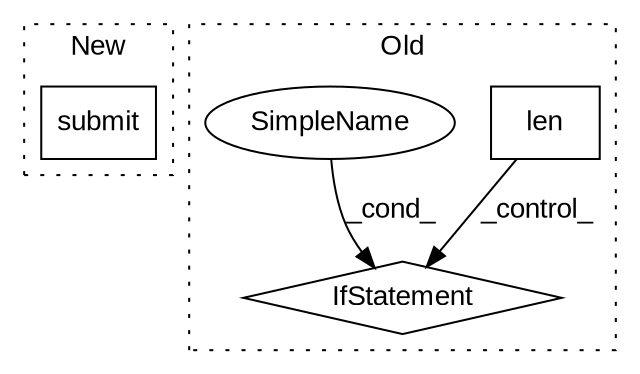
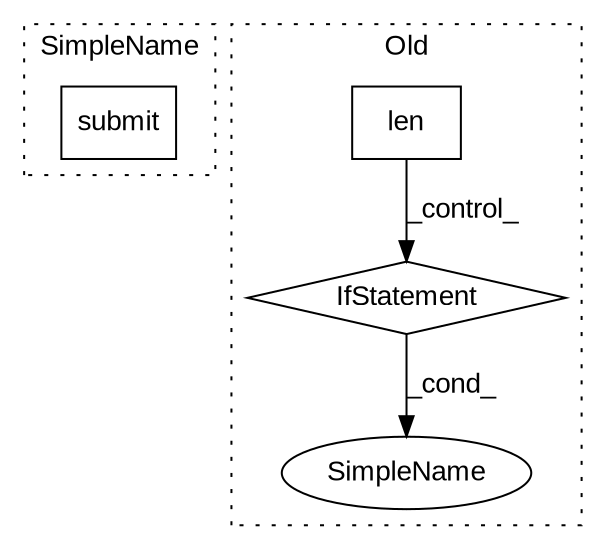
cluster "New": label "New" -> "SimpleName"
edge "SimpleName" -> "IfStatement": reversed
